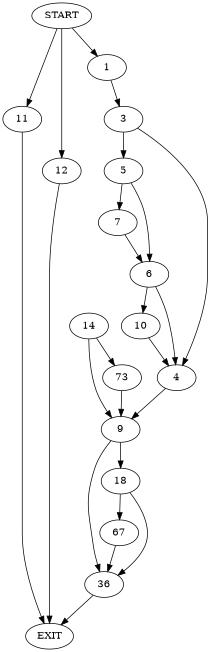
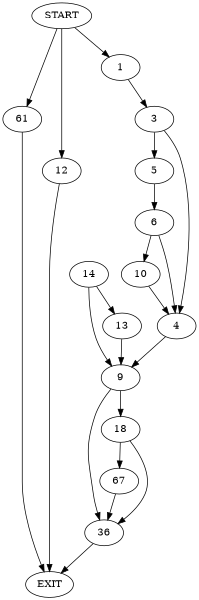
node "11": label "11" -> "61"
node "7": removed
node "73": label "73" -> "13"
